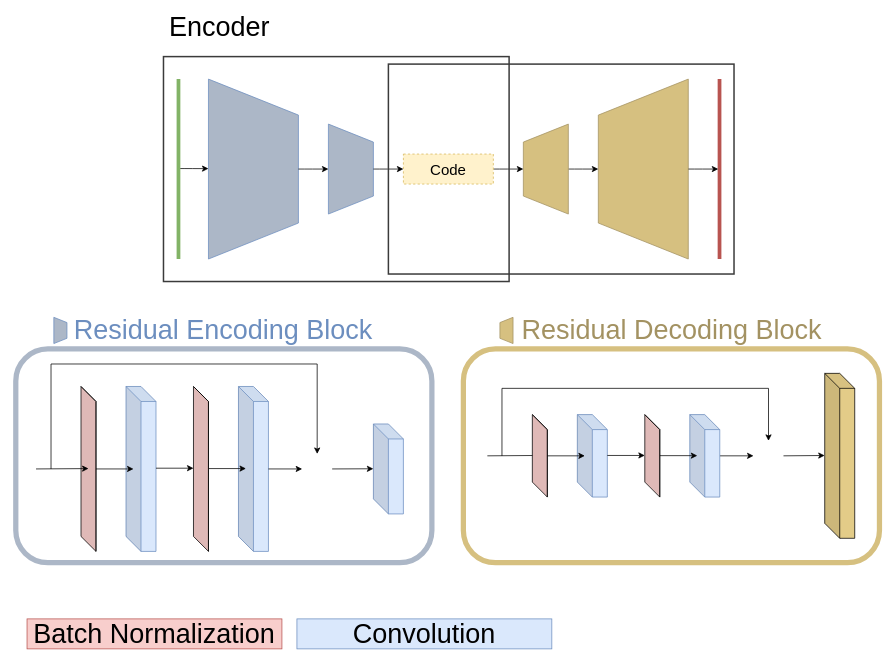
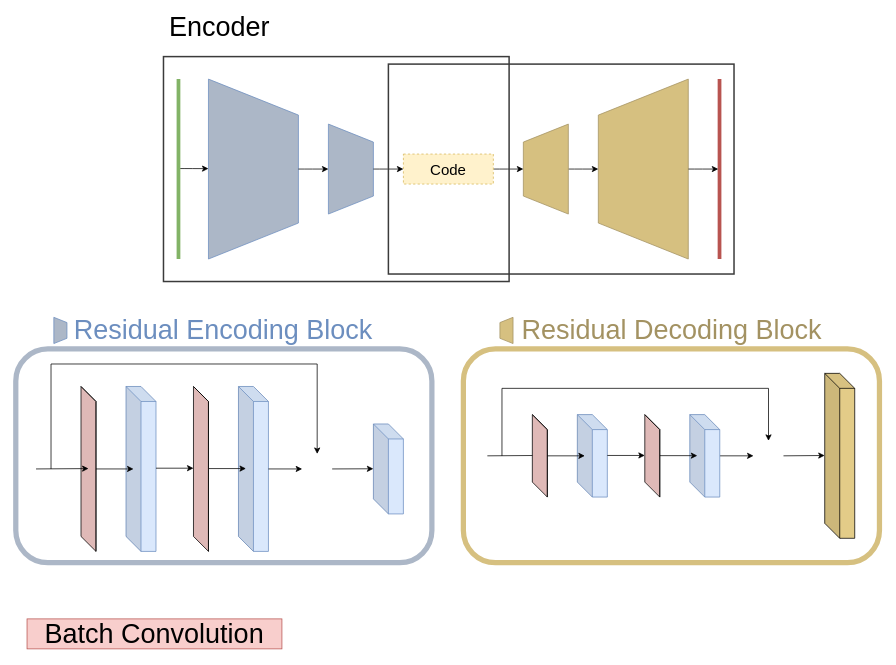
node "Batch Normalization": label "Batch Normalization" -> "Batch Convolution"
node "Convolution": removed
